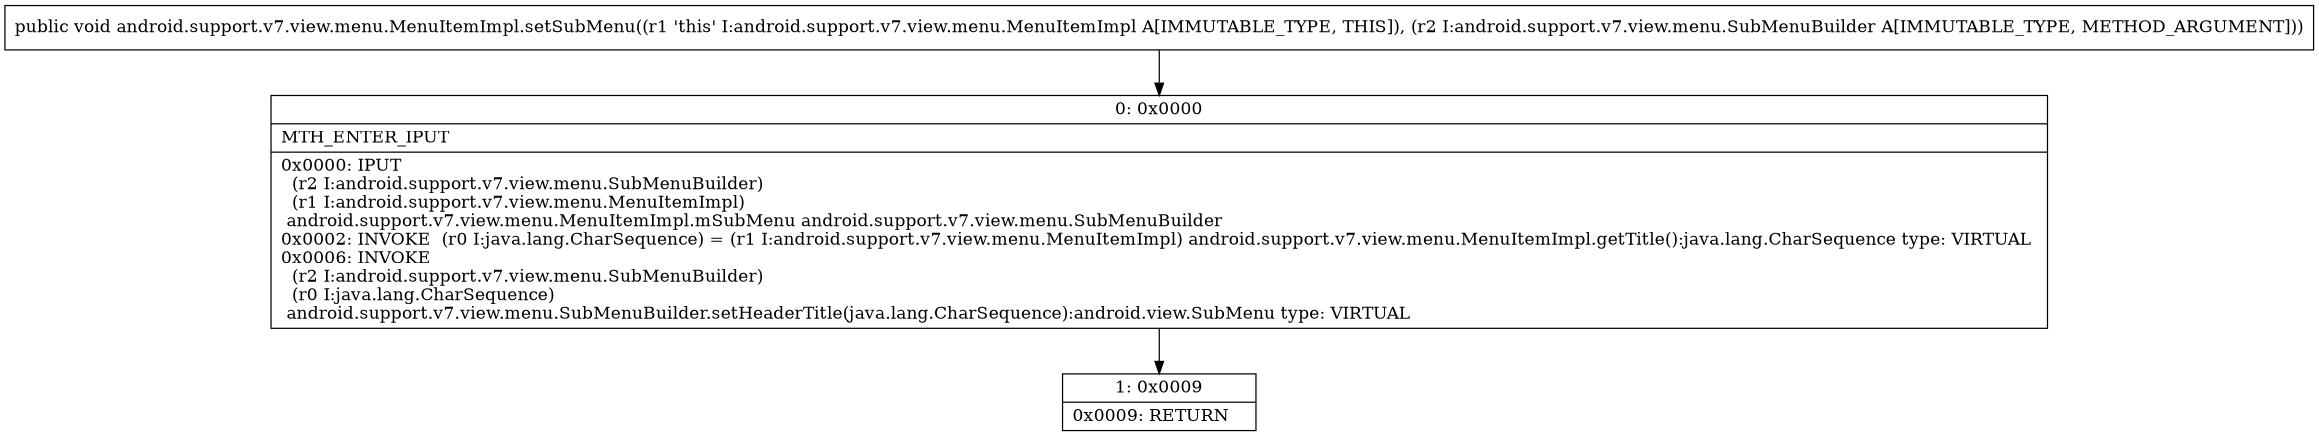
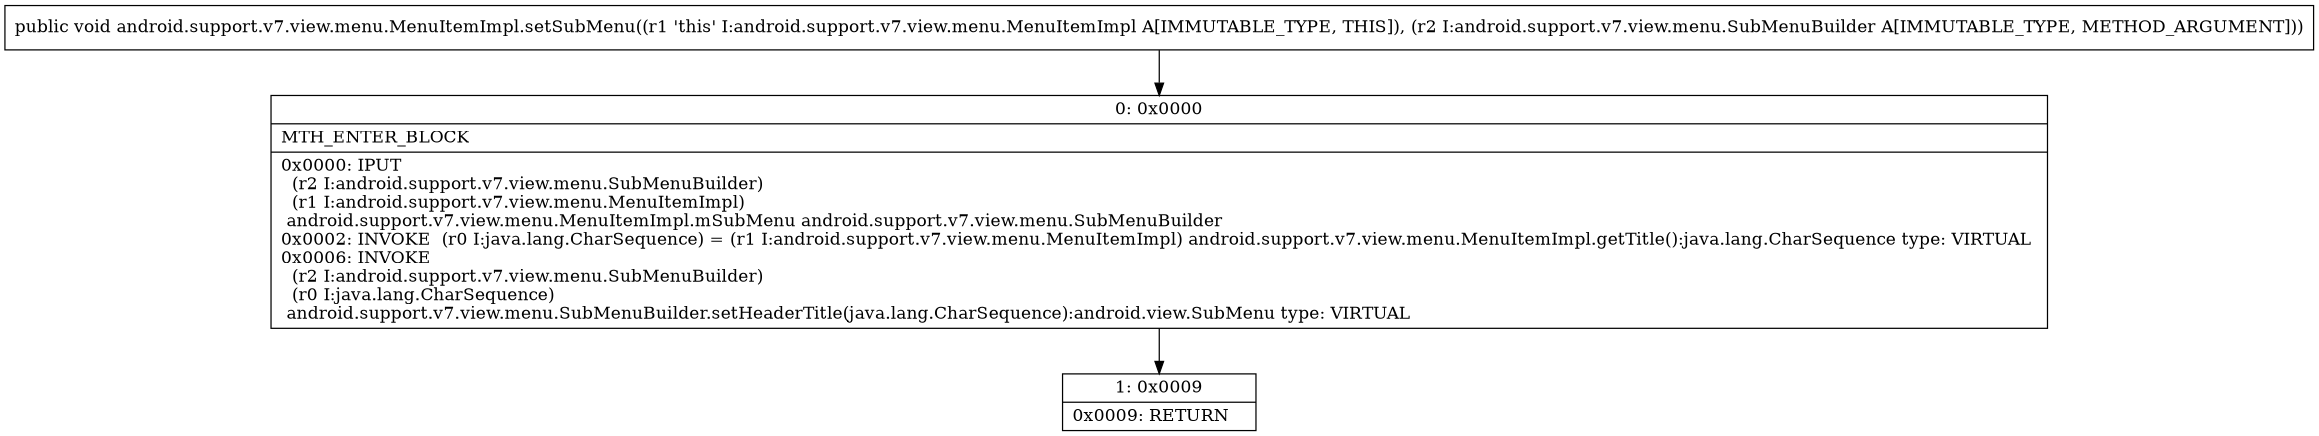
node "0: 0x0000": text "MTH_ENTER_IPUT" -> "MTH_ENTER_BLOCK"
